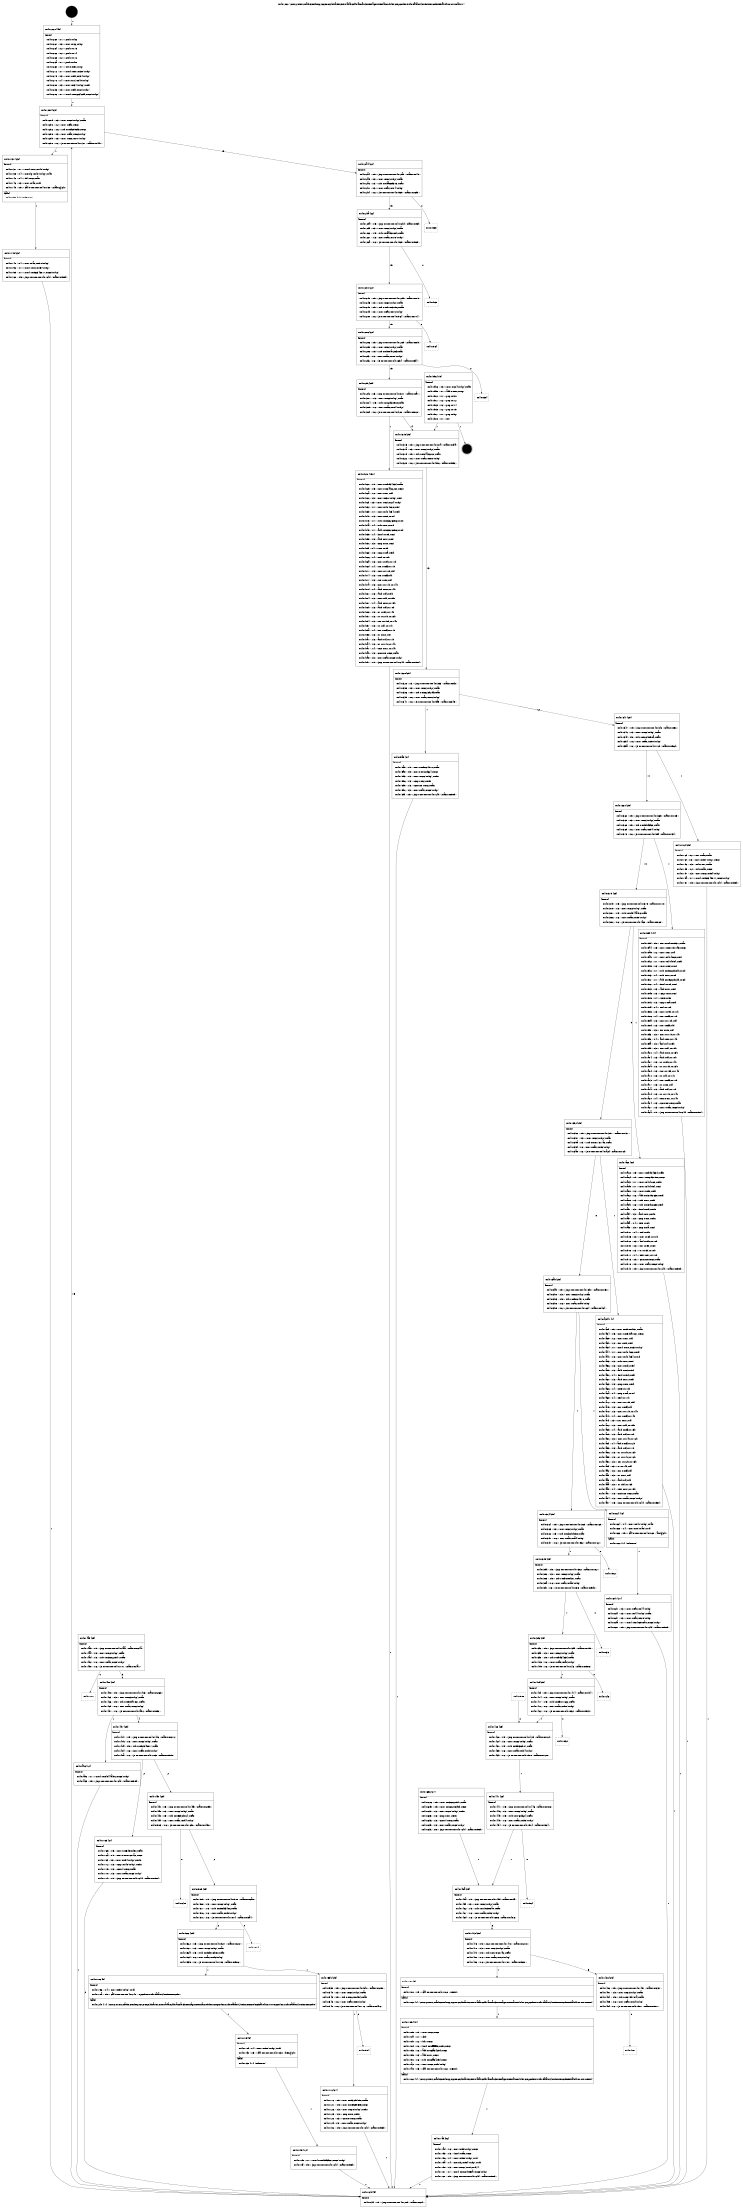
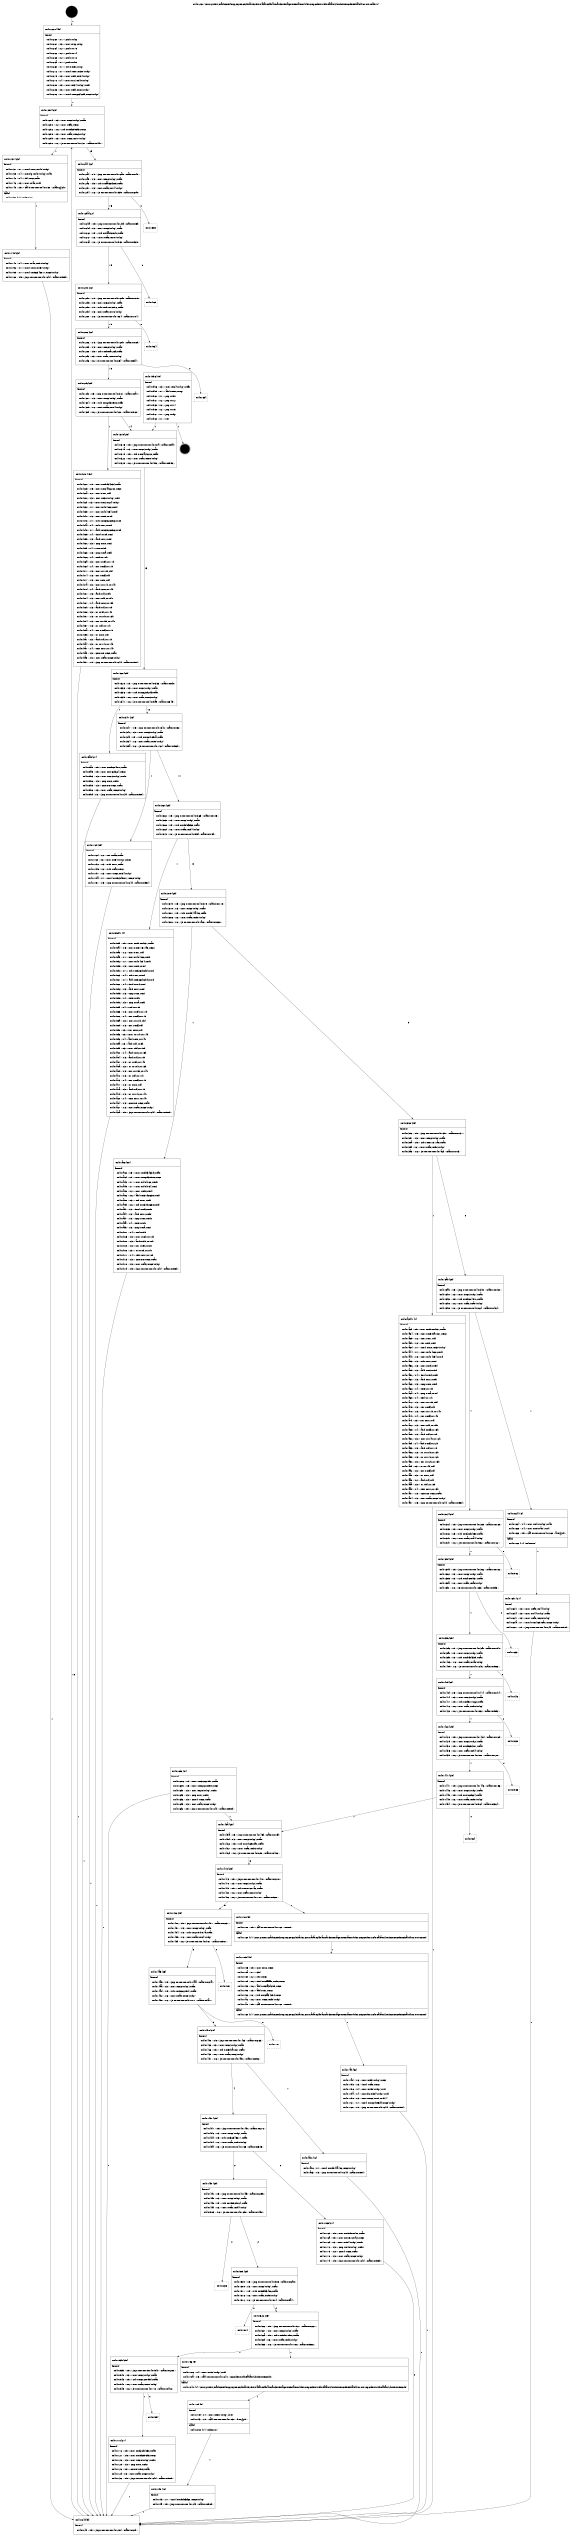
edge "0x40198e" -> "0x401428 [25]": reversed
edge "0x40148c [25]" -> "0x4014a5 [25]": added, label "5"
edge "0x4016e6 [27]" -> "0x401c4d [5]": added, label "1"
